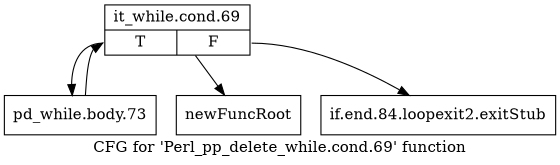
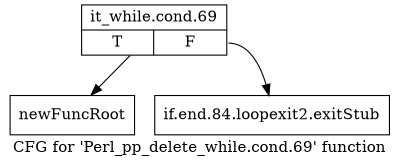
node "pd_while.body.73": removed
